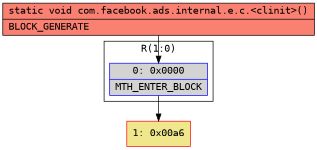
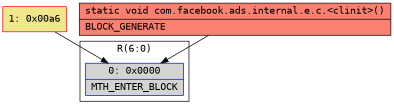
cluster "R(1:0)": label "R(1:0)" -> "R(6:0)"
edge "0: 0x0000" -> "1: 0x00a6": reversed
